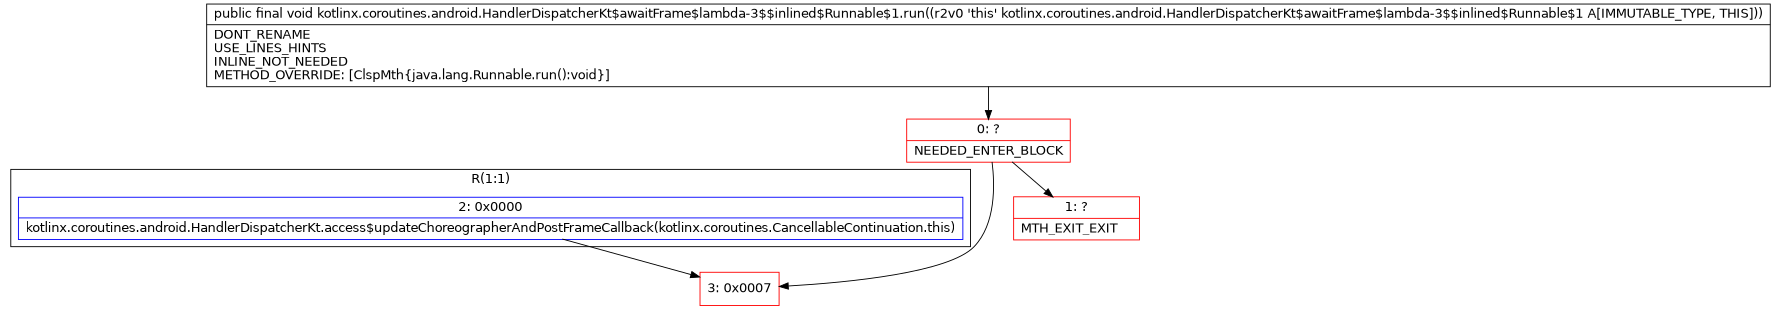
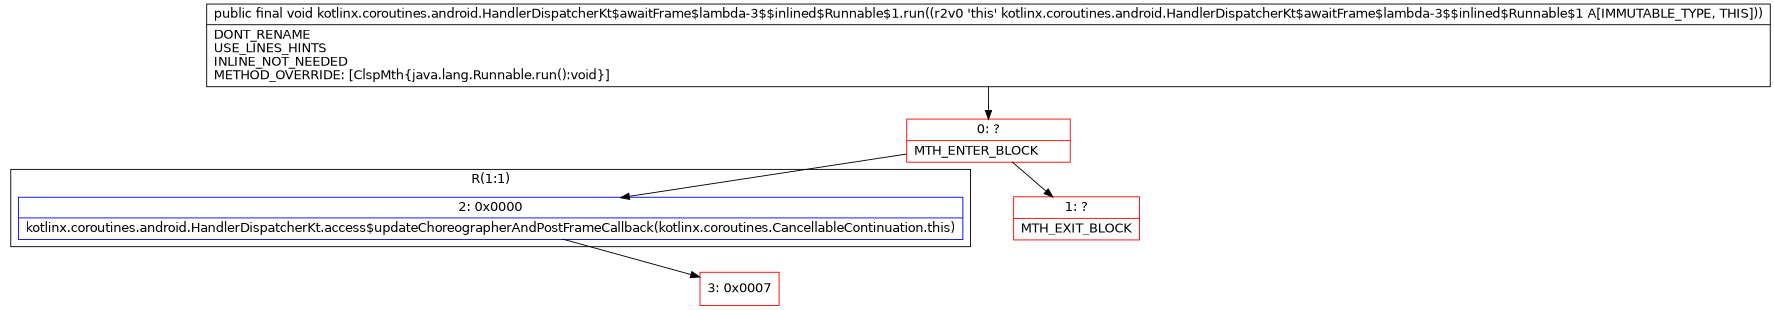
node "0: ?": text "NEEDED_ENTER_BLOCK" -> "MTH_ENTER_BLOCK"
node "1: ?": text "MTH_EXIT_EXIT" -> "MTH_EXIT_BLOCK"
edge "0: ?" -> "3: 0x0007": now "0: ?" -> "2: 0x0000"
